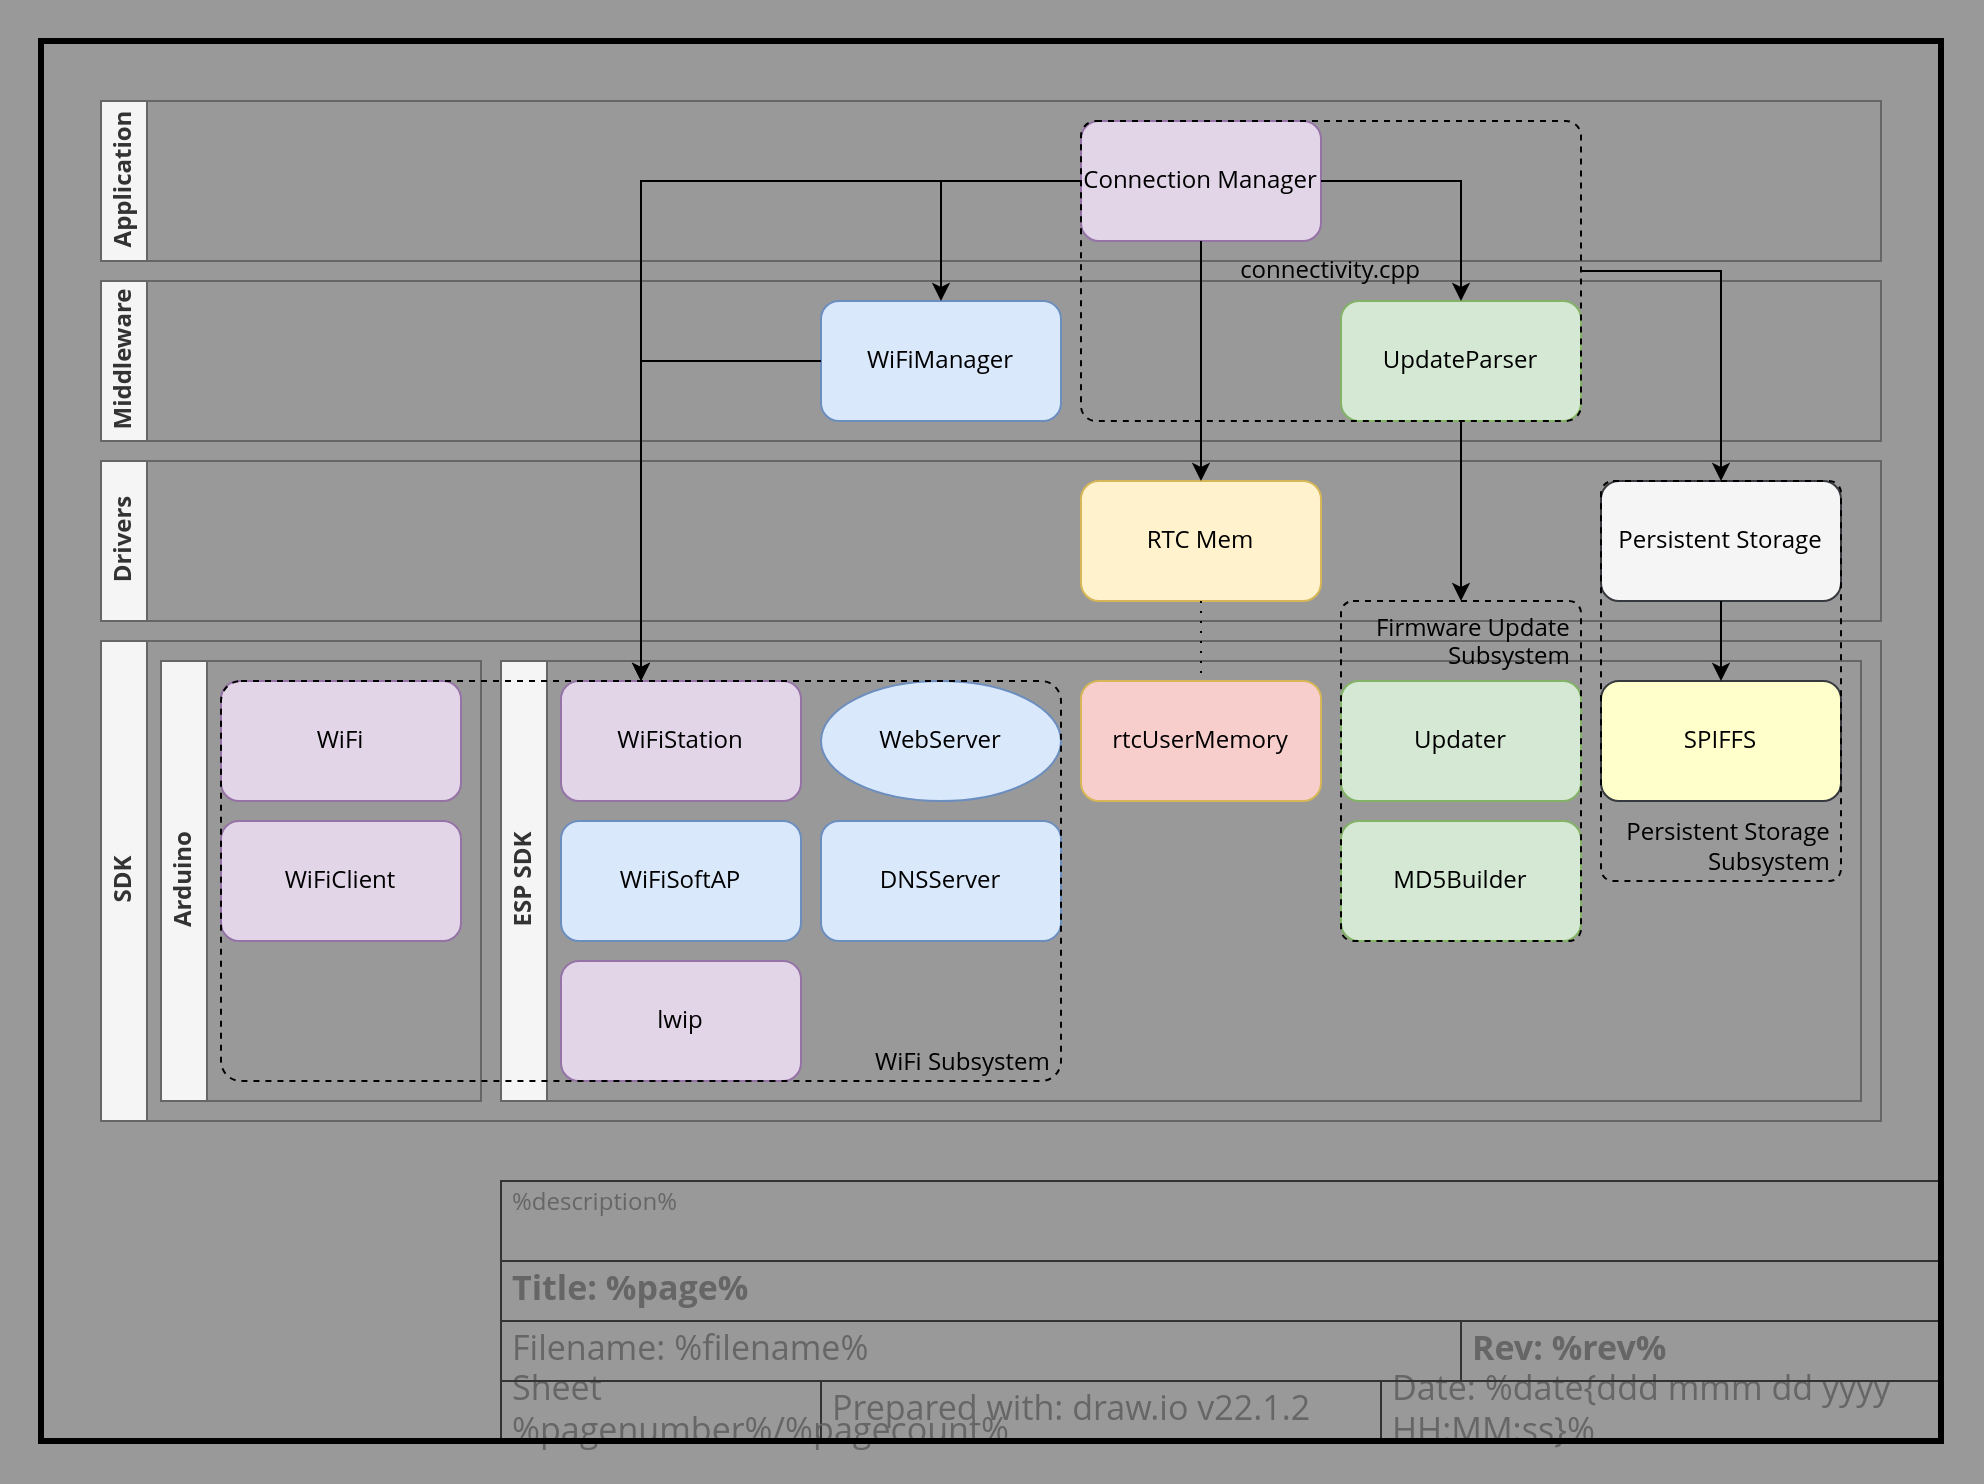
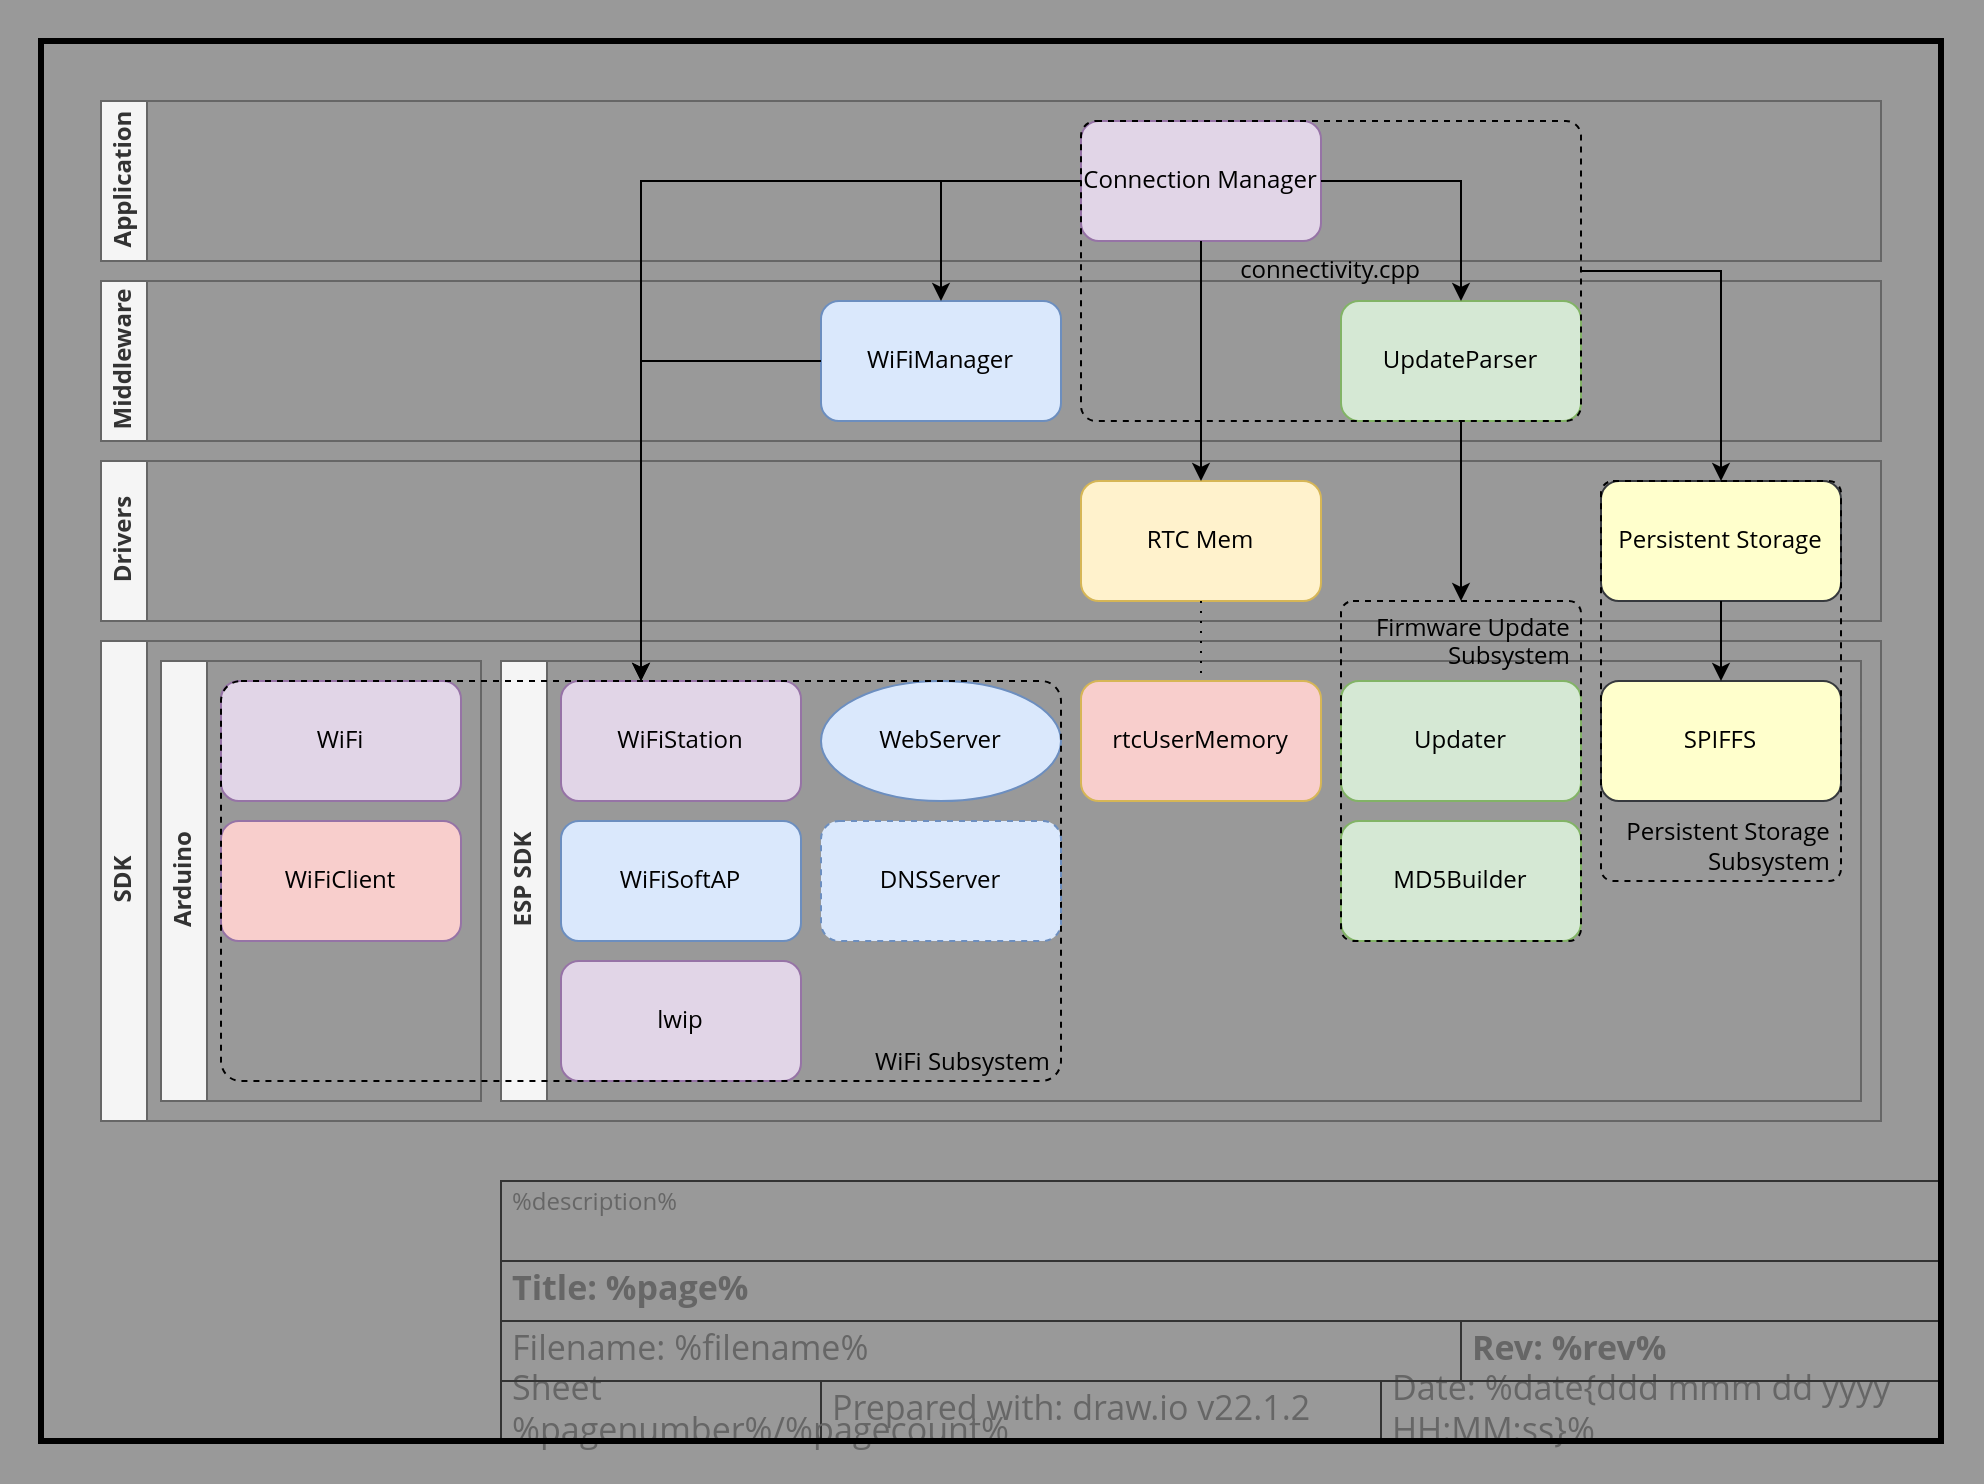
node "Persistent Storage": fillcolor #f5f5f5 -> #ffffcc
node "WiFiClient": fillcolor #e1d5e7 -> #f8cecc
node "DNSServer": style solid -> dashed
